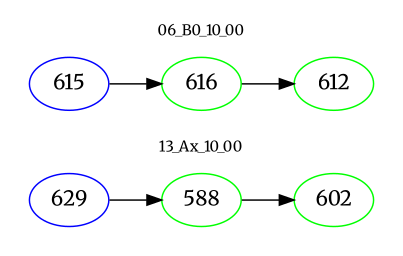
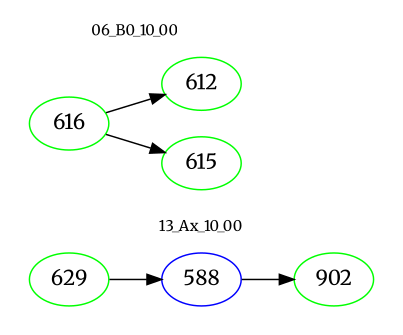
node "615": color blue -> green
edge "615" -> "616": reversed
node "629": color blue -> green
node "588": color green -> blue
node "602": label "602" -> "902"
